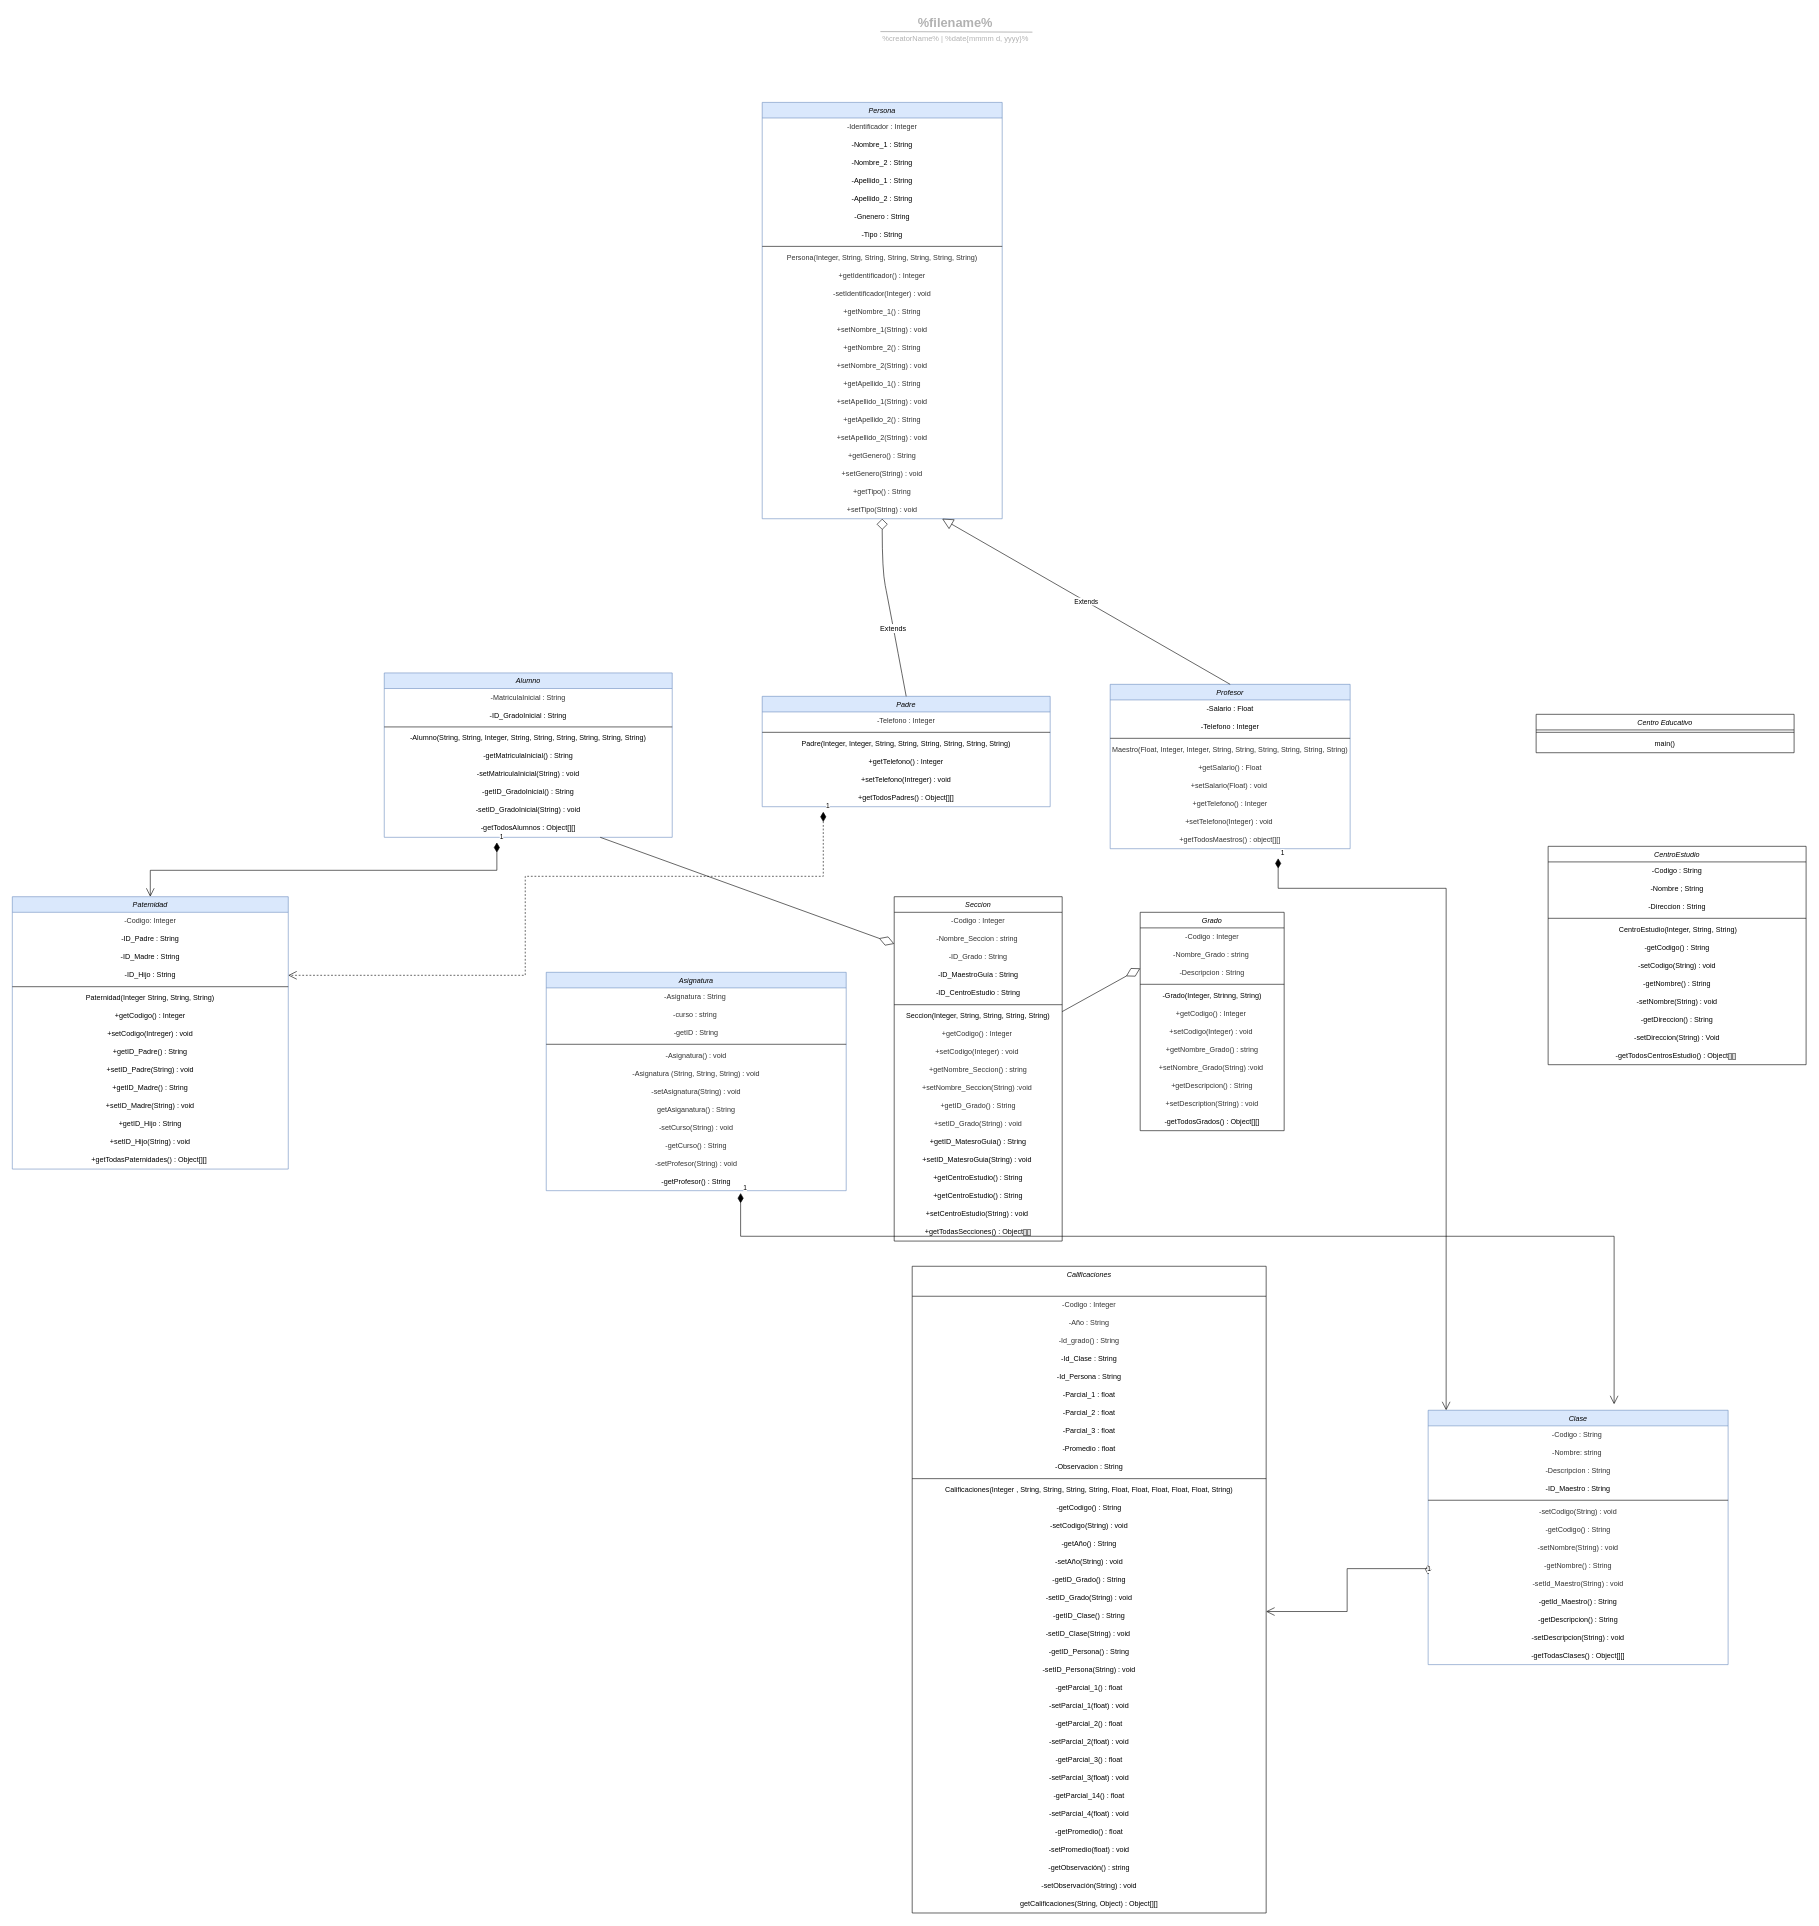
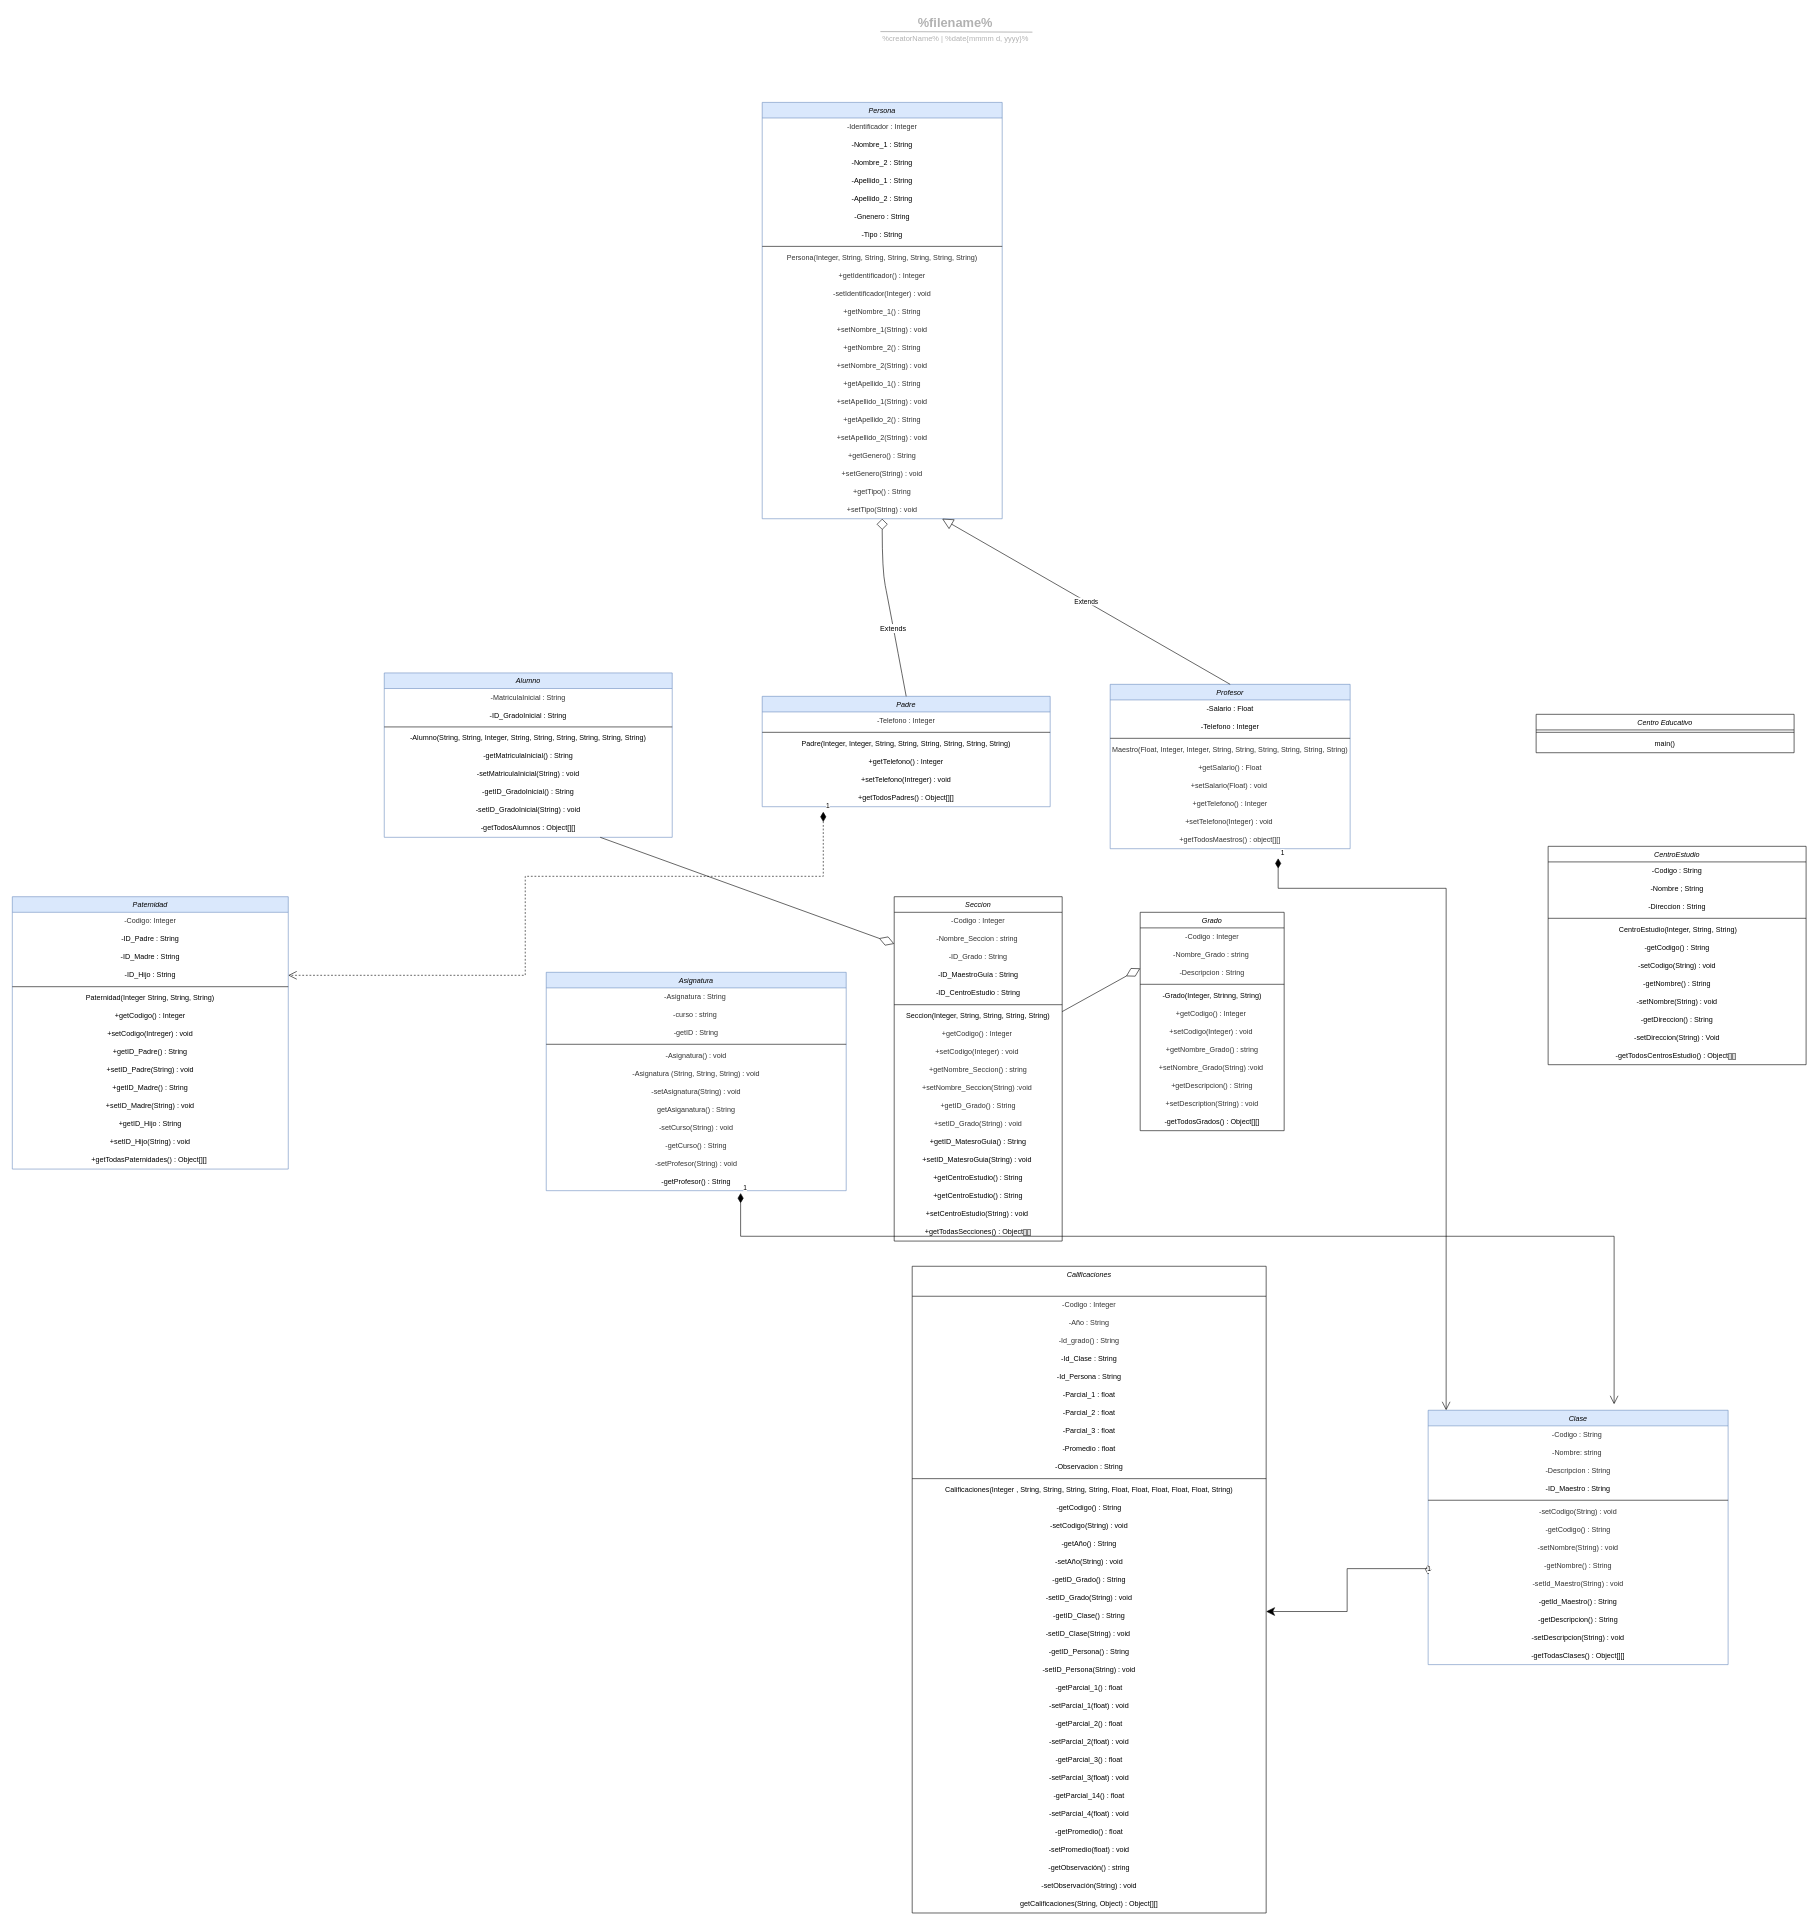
edge "-getTodosAlumnos : Object[][]" -- "Paternidad": removed, label "1"
edge "-setId_Maestro(String) : void" -- "-getID_Clase() : String": arrowhead open -> classic
